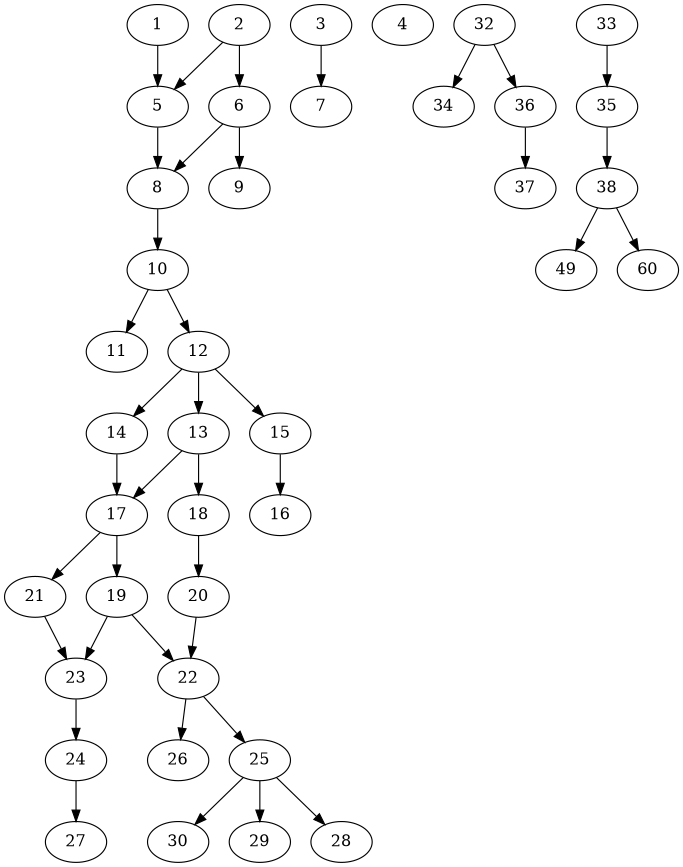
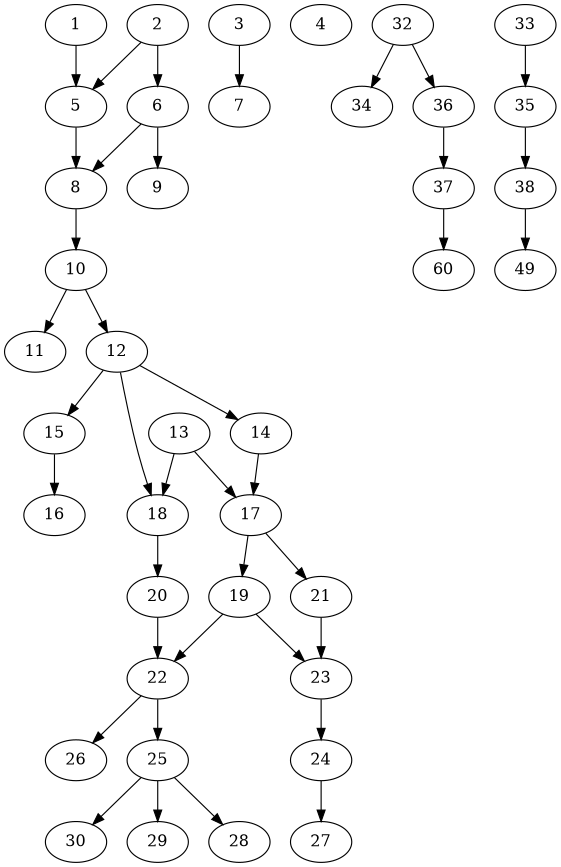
edge "38" -> "60": now "37" -> "60"
edge "12" -> "13": now "12" -> "18"
